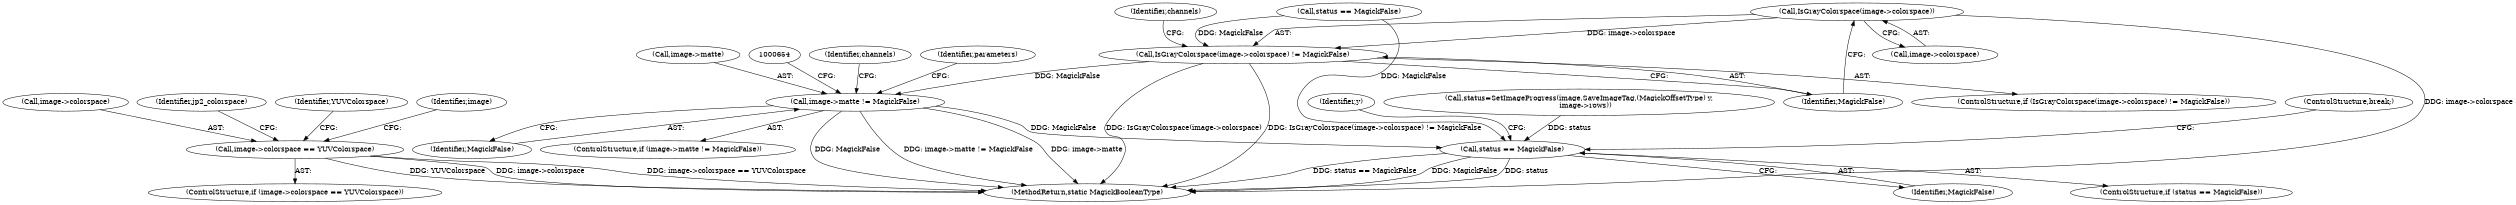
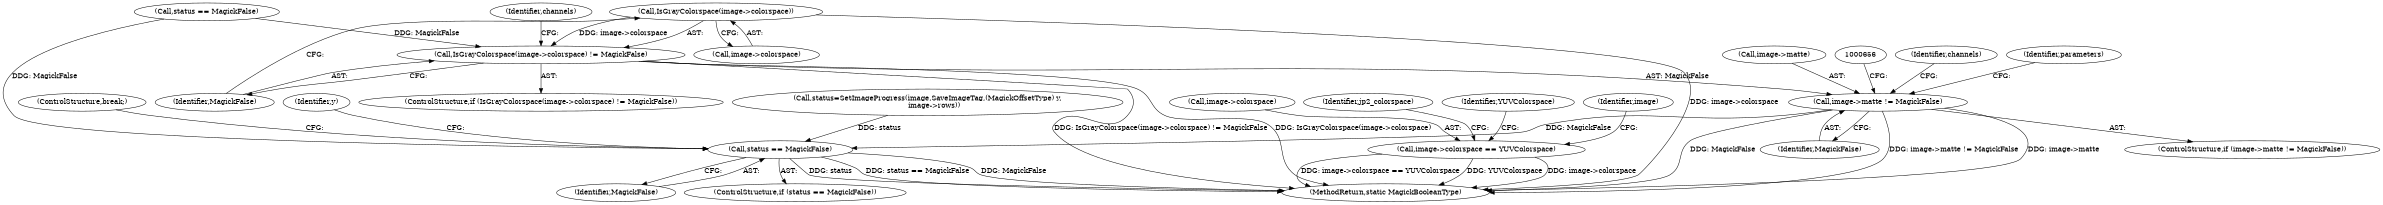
node "1000654": label "1000654" -> "1000656"
edge "(Call,IsGrayColorspace(image->colorspace) != MagickFalse)" -> "(Call,image->matte != MagickFalse)": label "DDG: MagickFalse" -> "AST: MagickFalse"
node "(ControlStructure,if (image->colorspace == YUVColorspace))": removed
